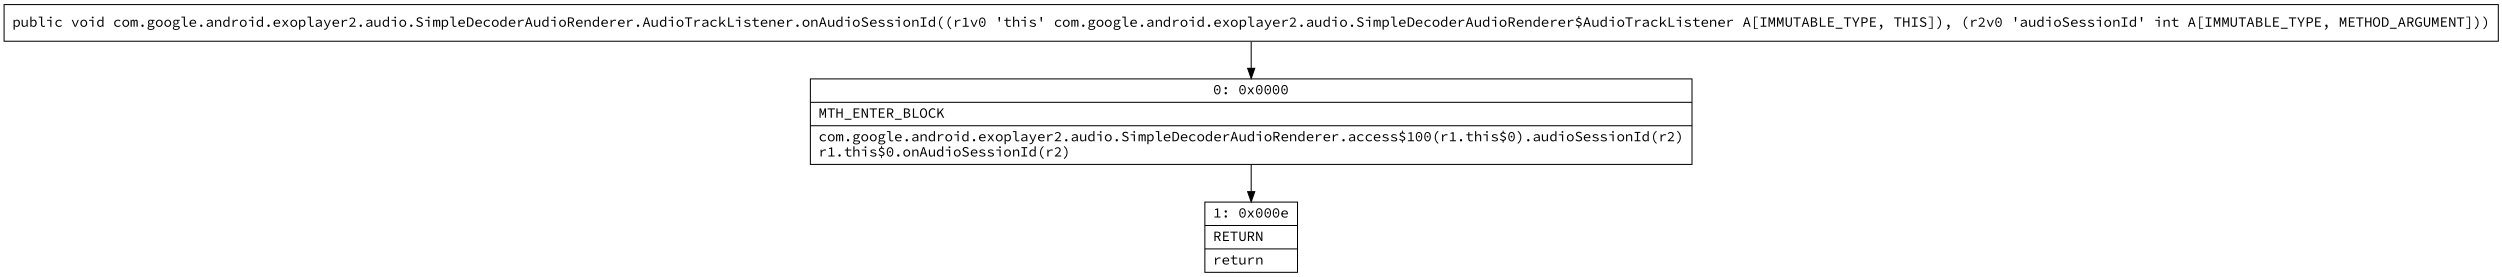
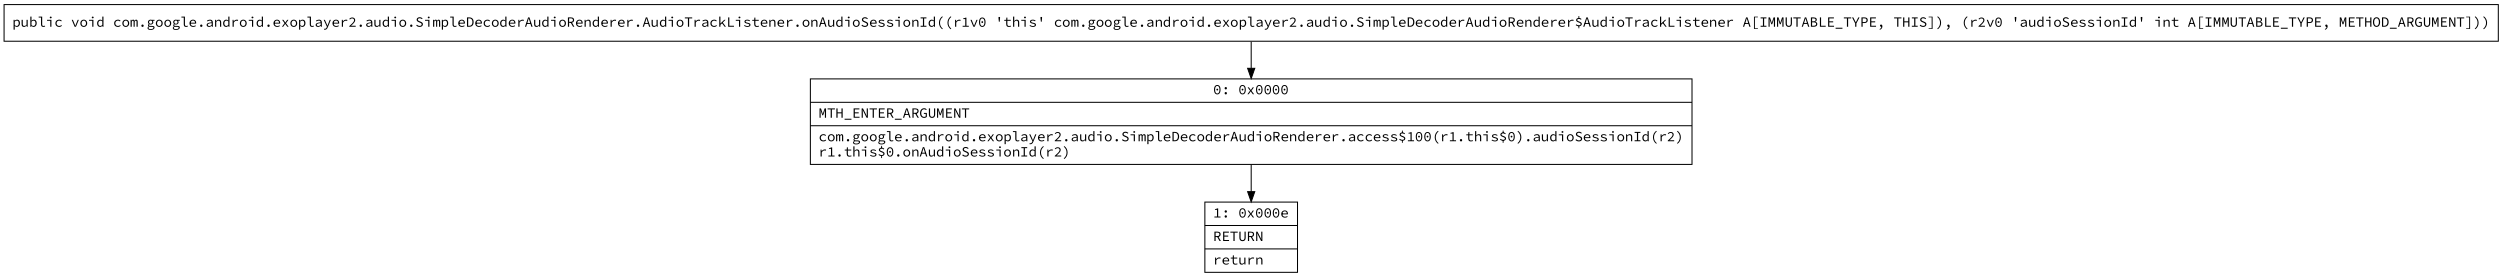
node "0: 0x0000": text "MTH_ENTER_BLOCK" -> "MTH_ENTER_ARGUMENT"
